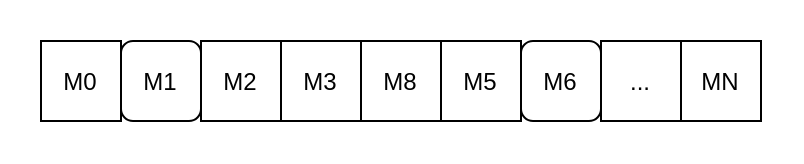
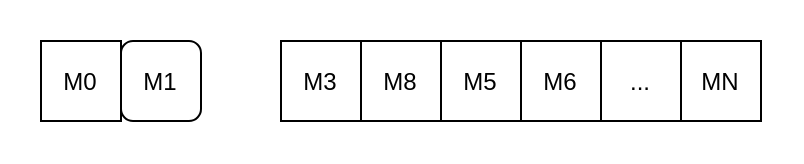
node "M2": removed
node "M6": shape rounded rectangle -> rectangle
